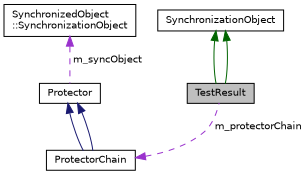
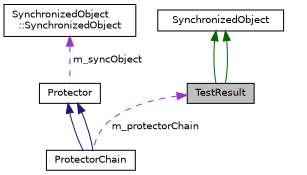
node "SynchronizedObject ::SynchronizationObject": label "SynchronizedObject ::SynchronizationObject" -> "SynchronizedObject ::SynchronizedObject"
node "SynchronizationObject": label "SynchronizationObject" -> "SynchronizedObject"
edge "TestResult" -> "ProtectorChain": reversed
